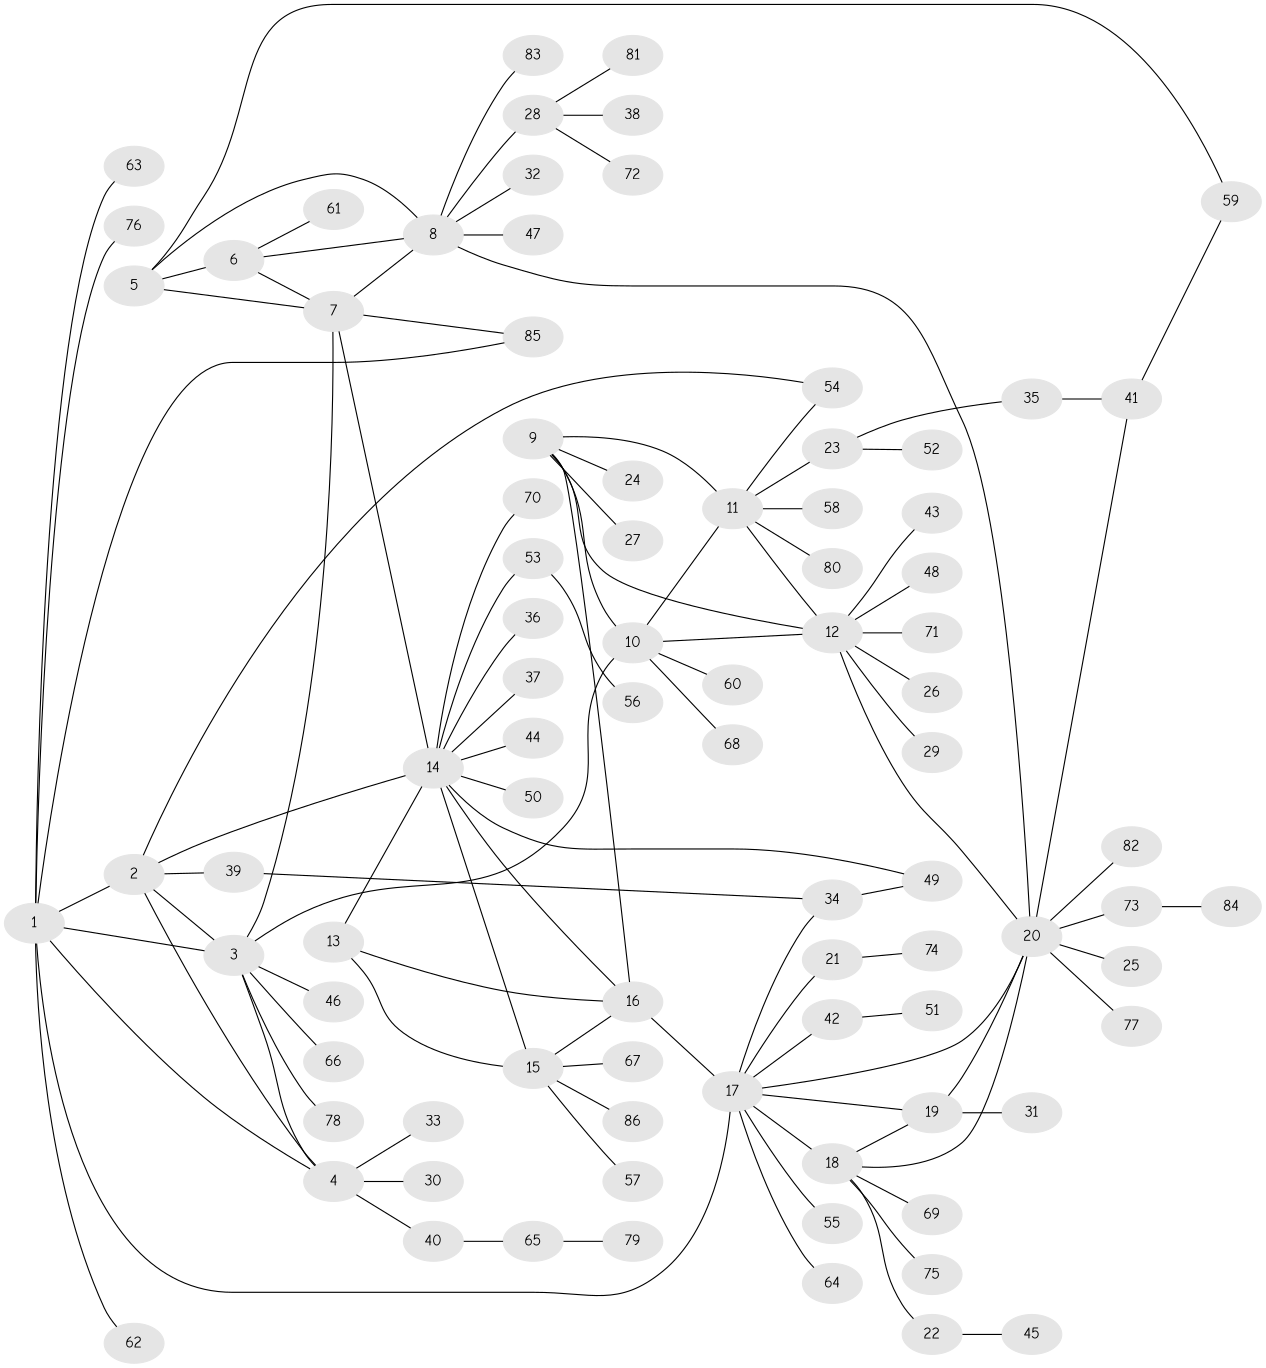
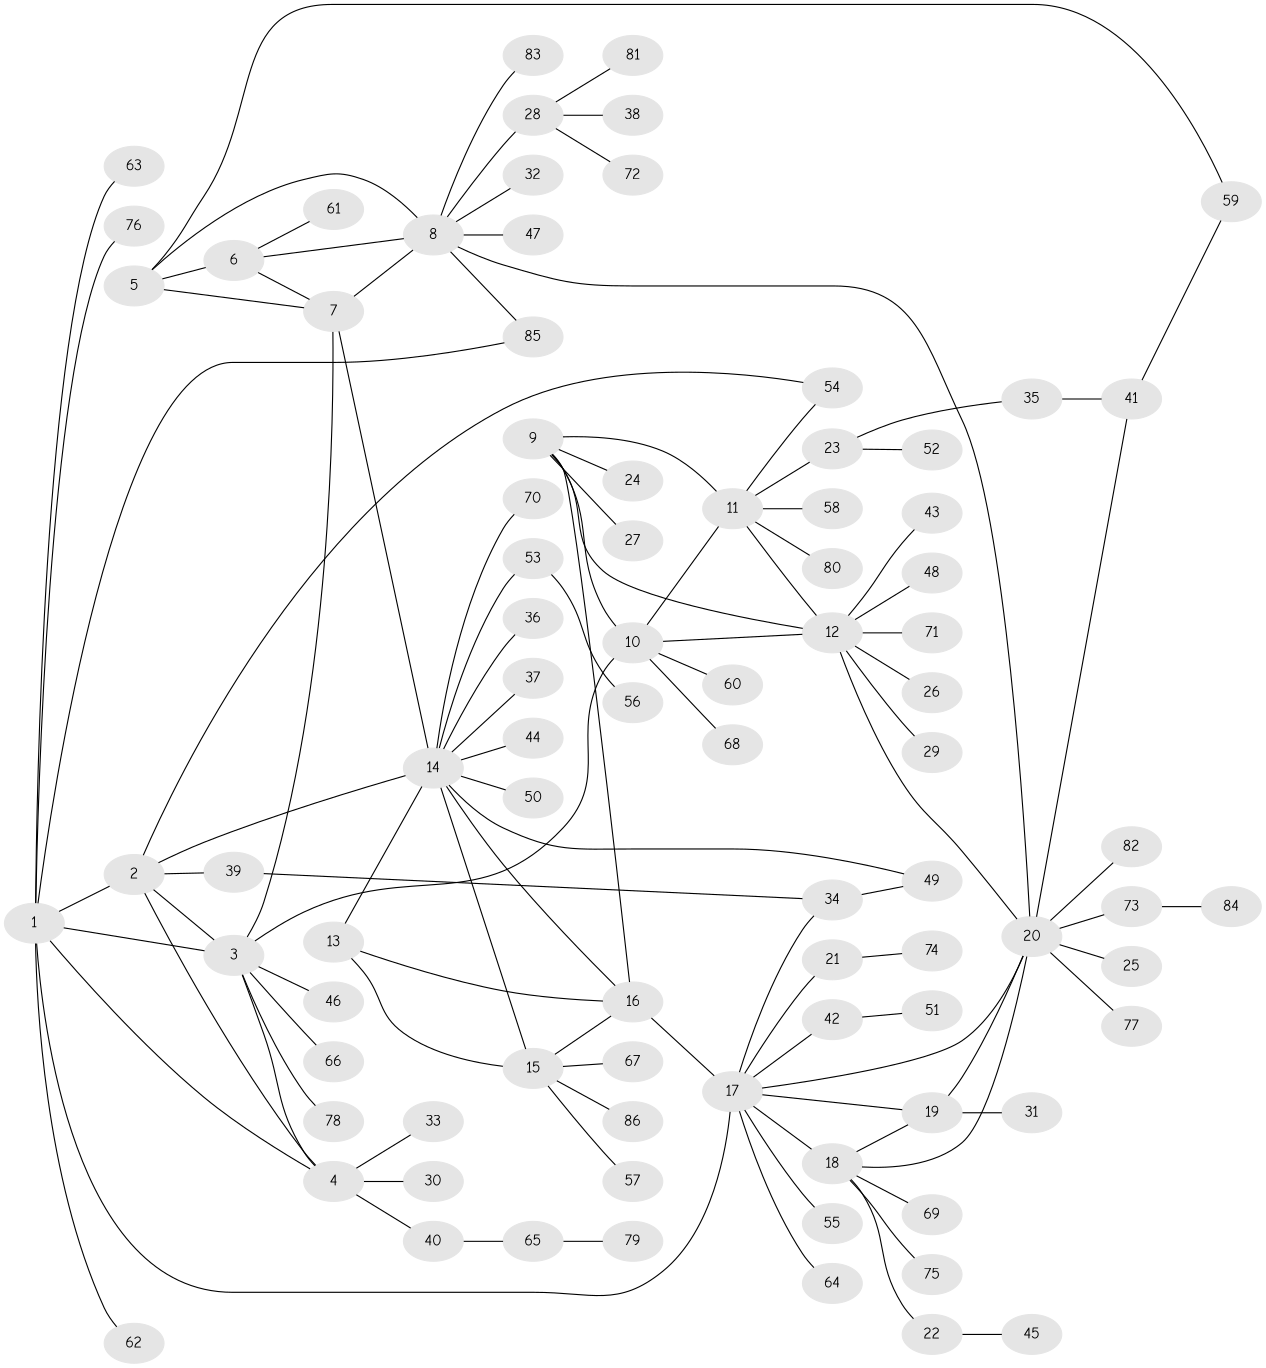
edge "7" -- "85": now "8" -- "85"
